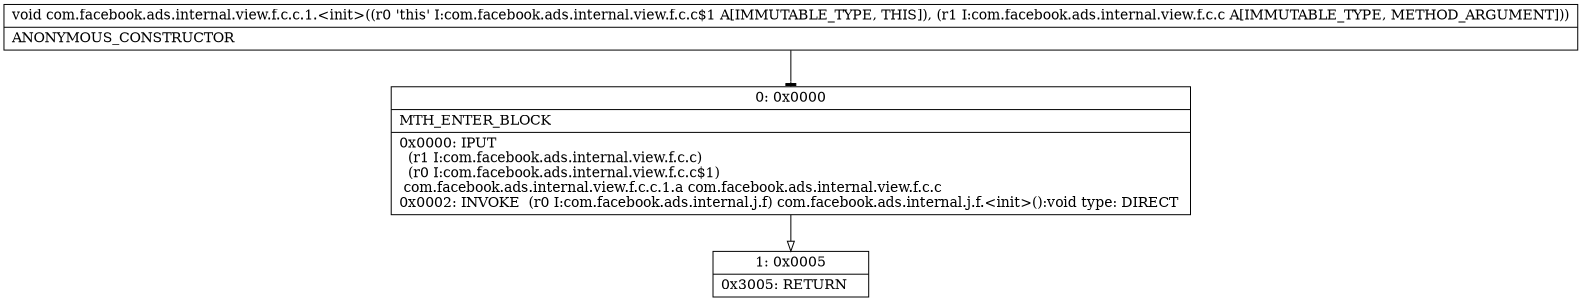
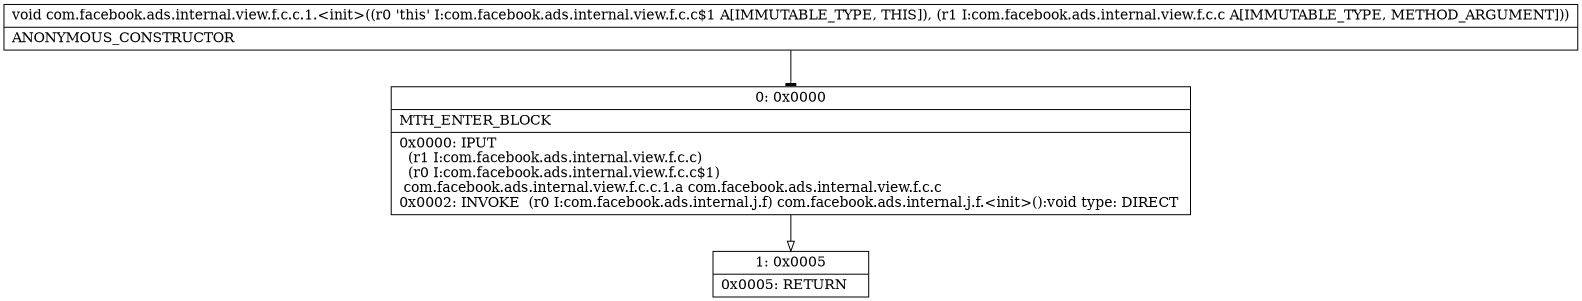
node "1: 0x0005": text "0x3005: RETURN" -> "0x0005: RETURN"
